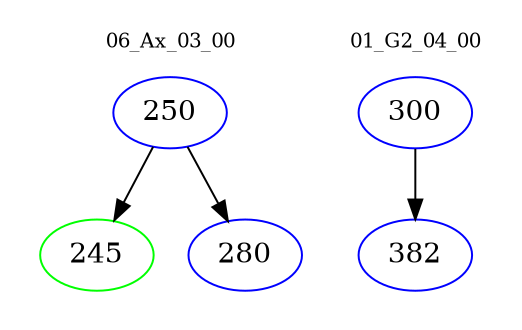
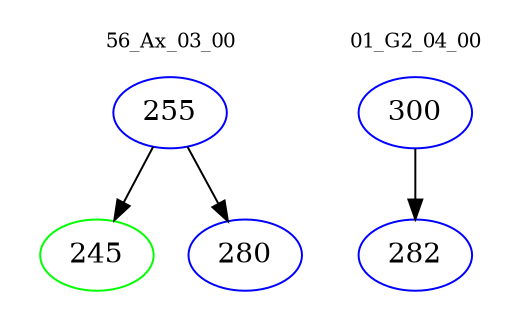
cluster "06_Ax_03_00": label "06_Ax_03_00" -> "56_Ax_03_00"
node "250": label "250" -> "255"
node "382": label "382" -> "282"
